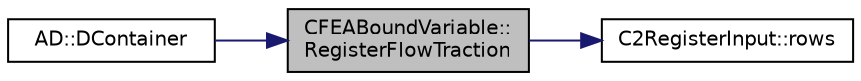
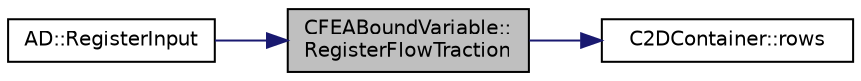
node "AD::DContainer": label "AD::DContainer" -> "AD::RegisterInput"
node "C2RegisterInput::rows": label "C2RegisterInput::rows" -> "C2DContainer::rows"
